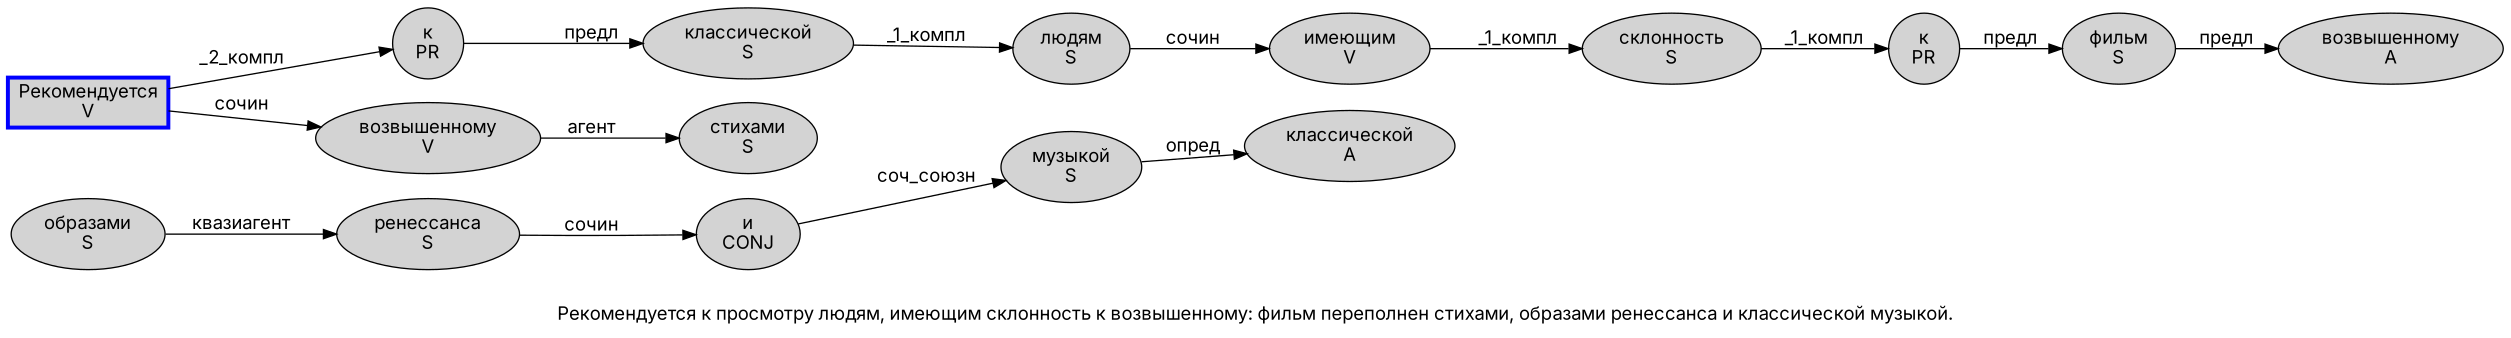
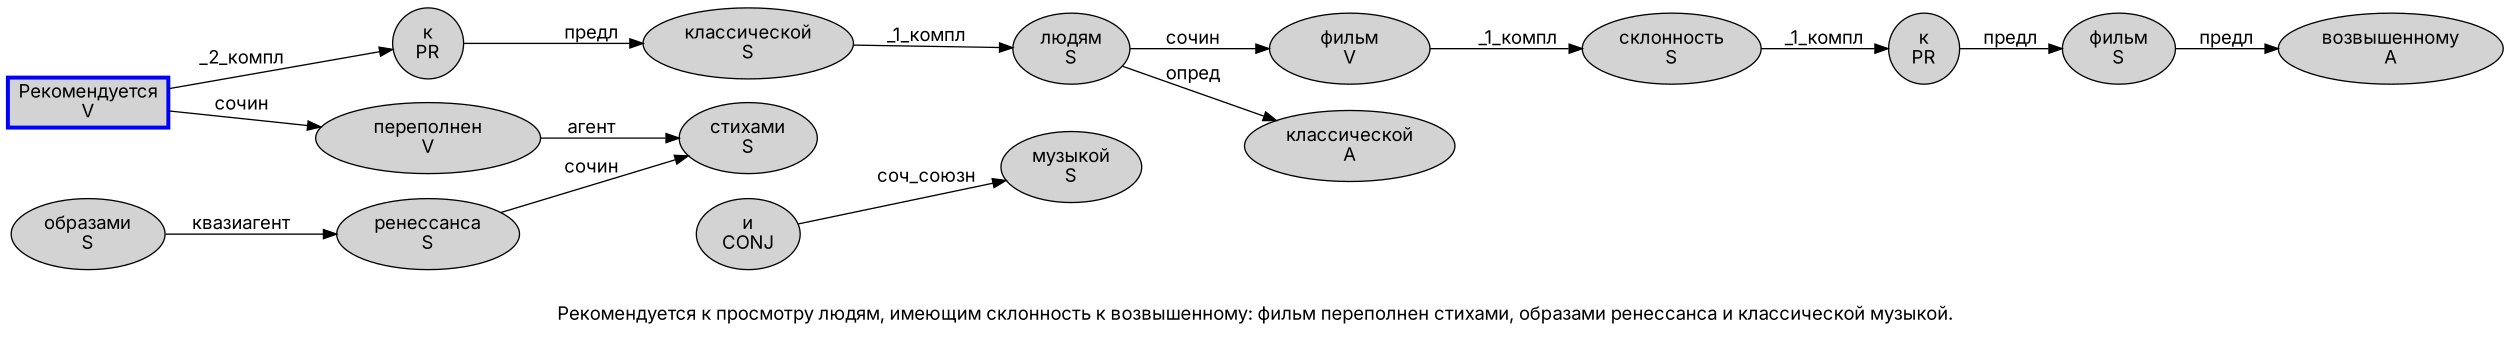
node "имеющим V": label "имеющим V" -> "фильм V"
node "возвышенному V": label "возвышенному V" -> "переполнен V"
edge "музыкой S" -> "классической A": now "людям S" -> "классической A"
edge "ренессанса S" -> "и CONJ": now "ренессанса S" -> "стихами S"
